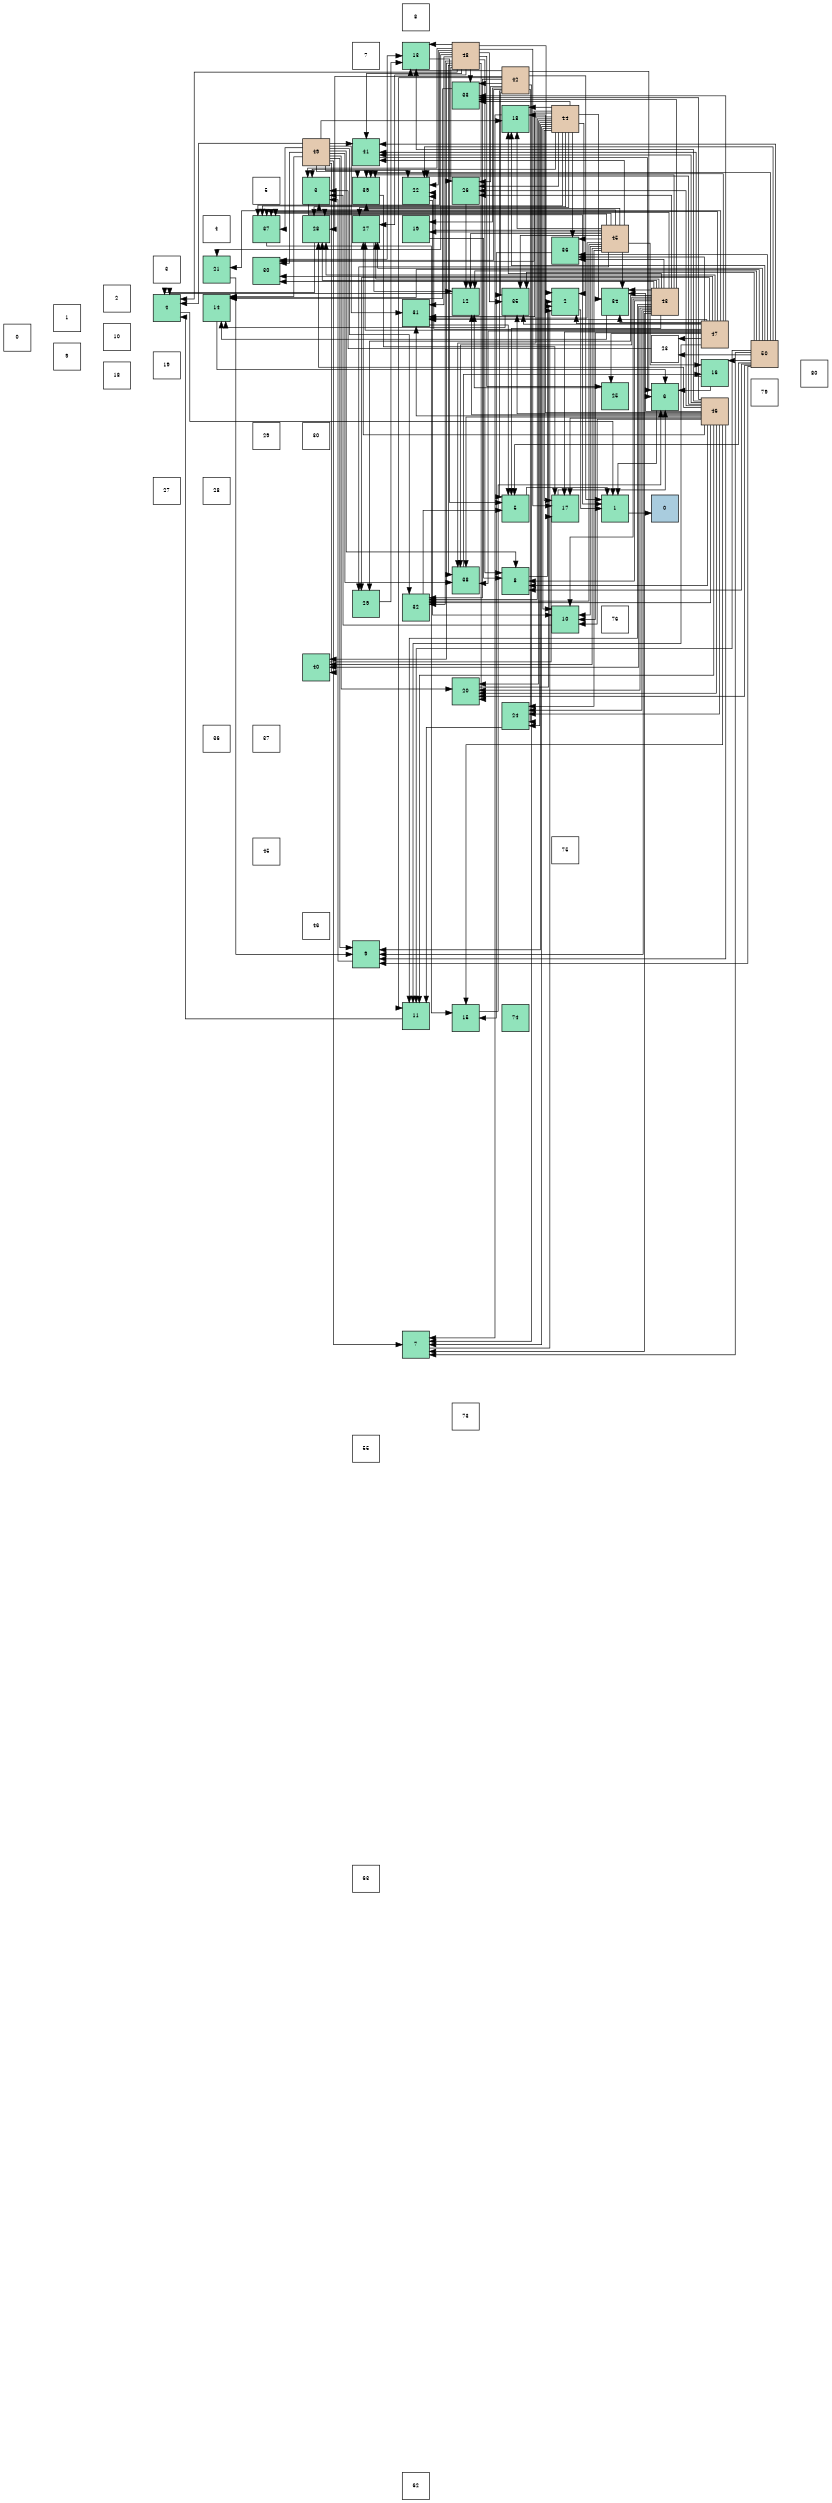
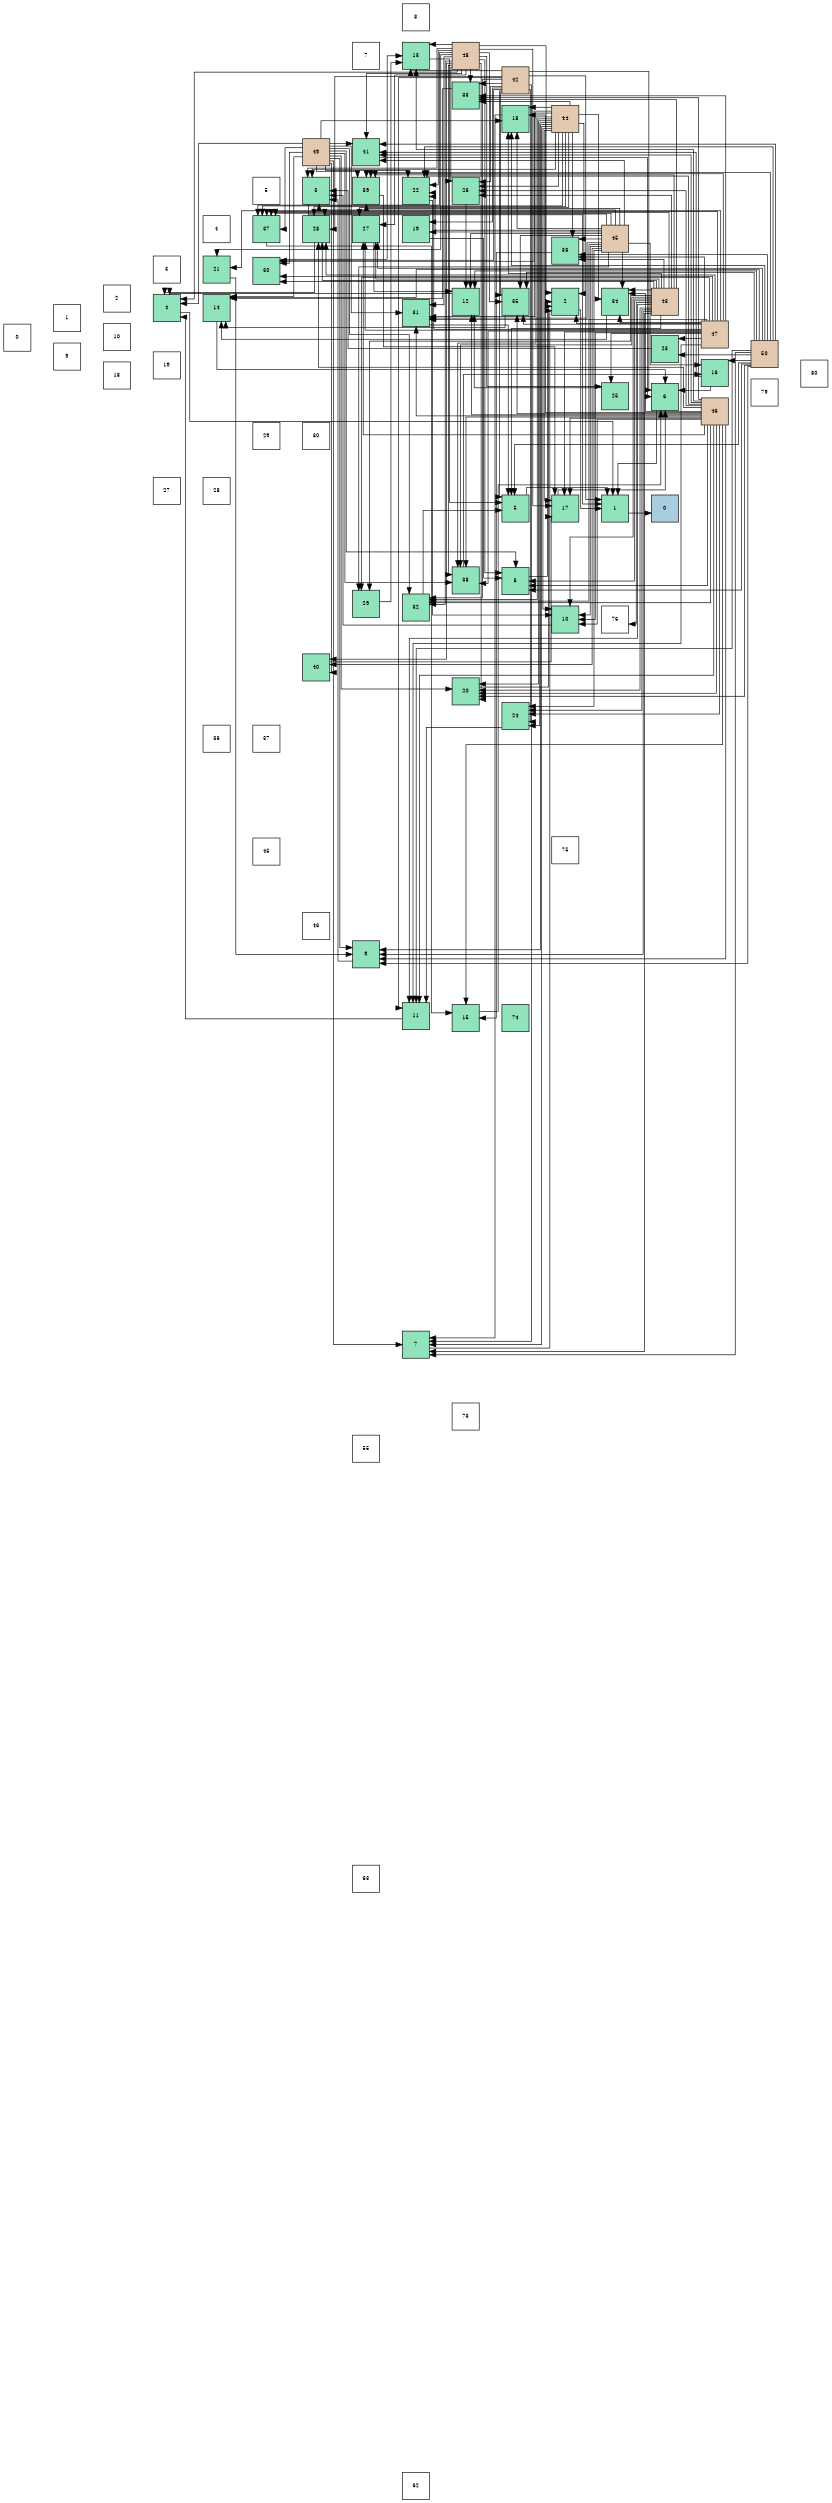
node "23": fillcolor #ffffff -> #91e3bb
edge "43" -> "40": now "43" -> "76"
